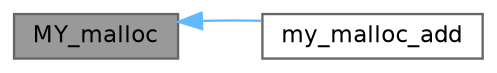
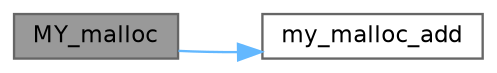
edge "my_malloc_add" -> "MY_malloc": reversed
